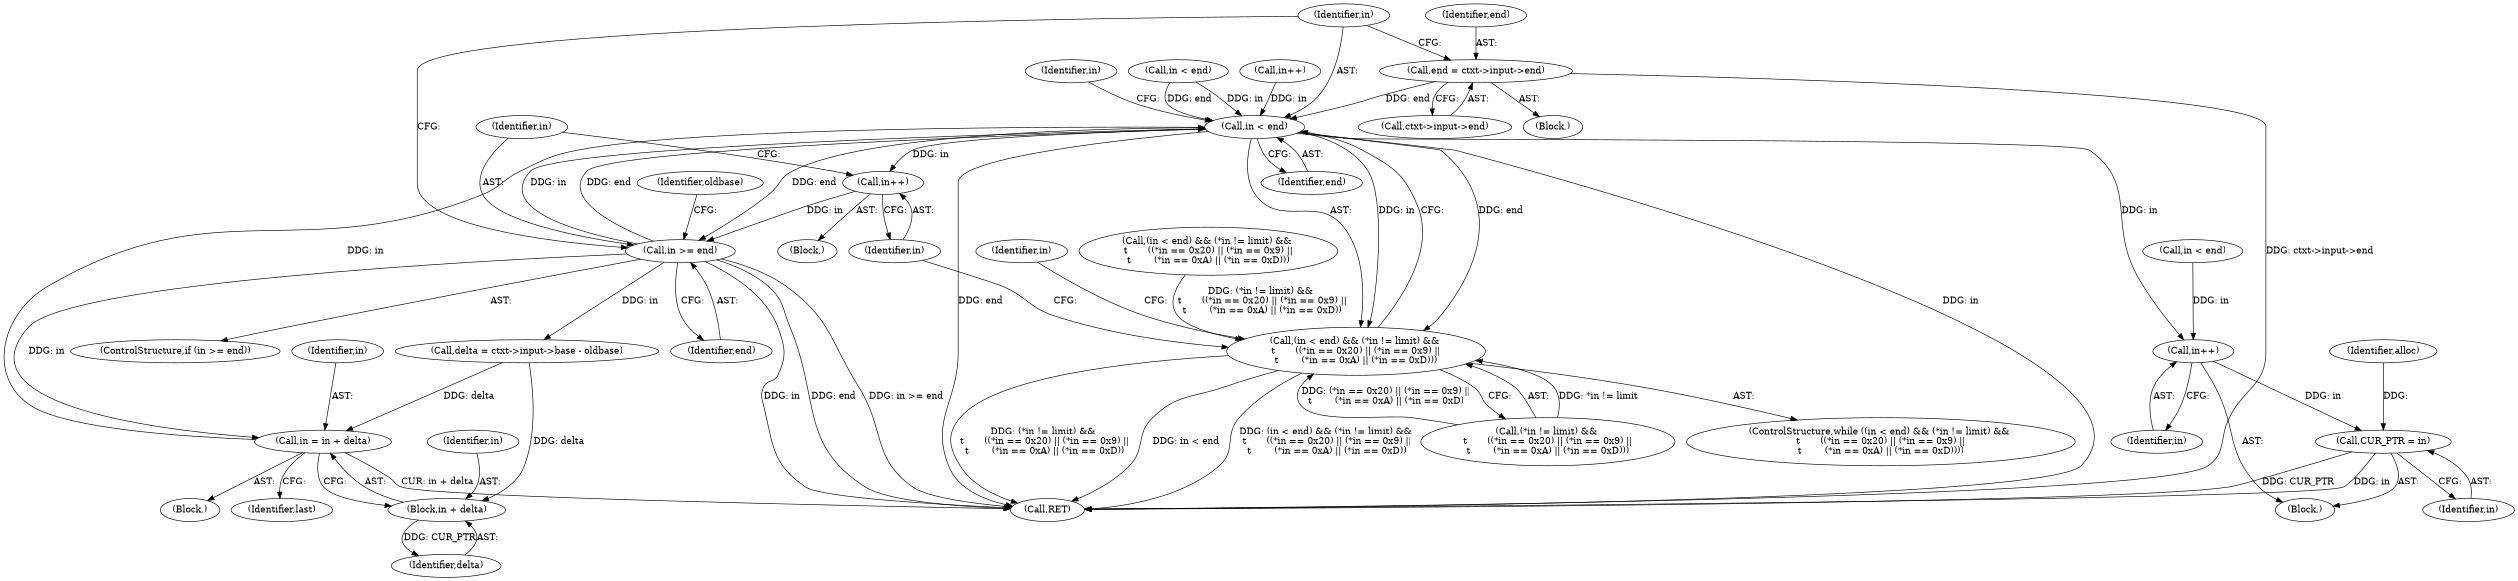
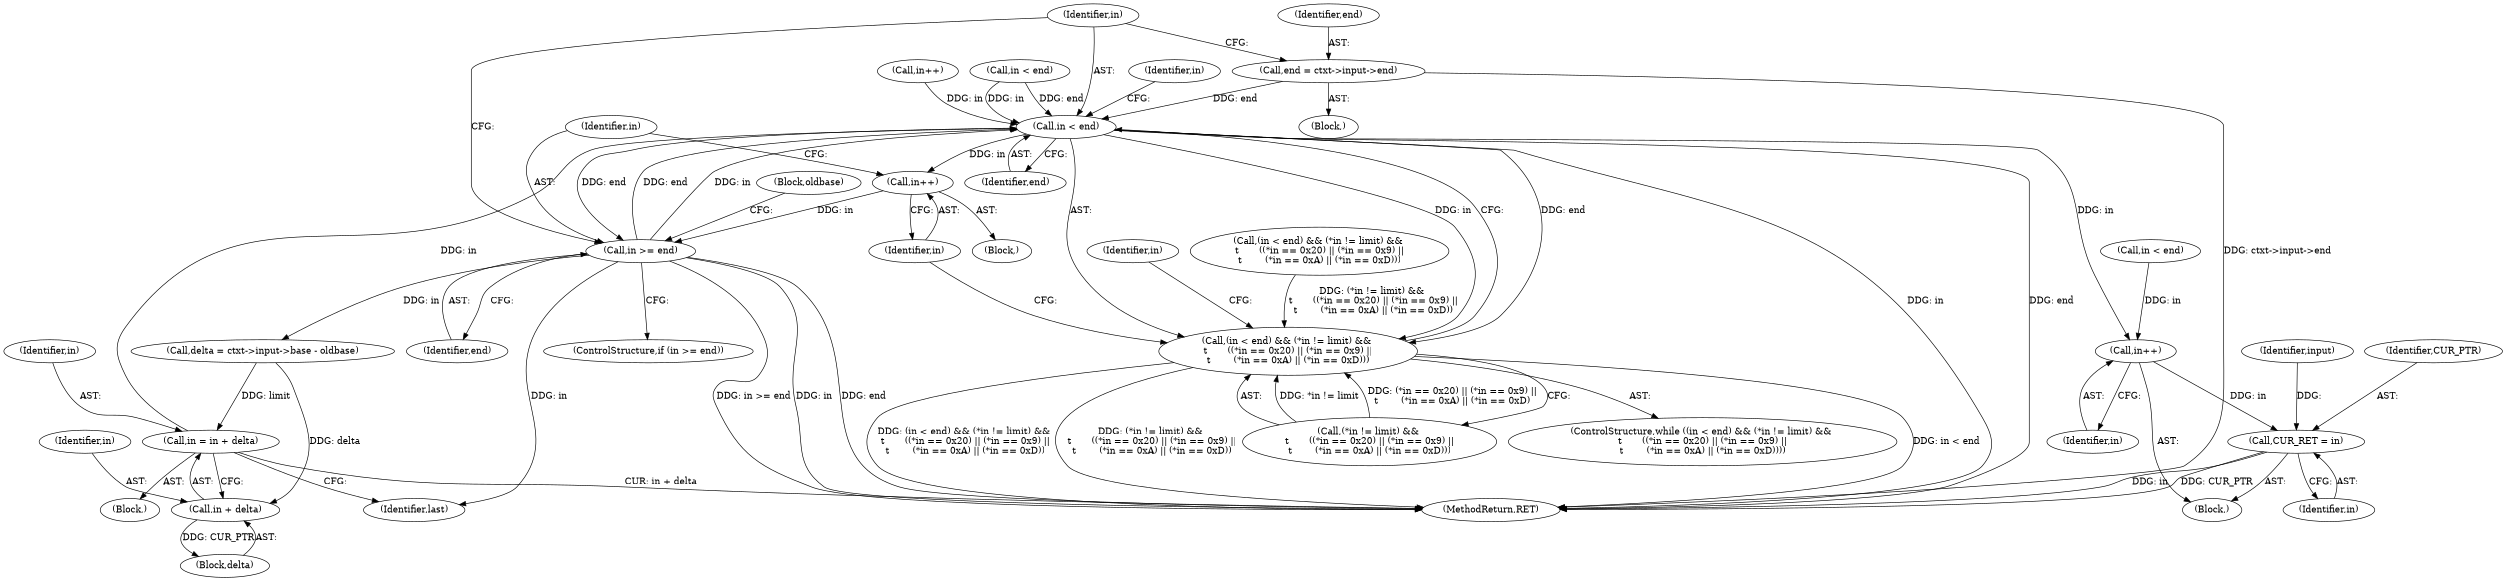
node "(Call,ctxt->input->end)": removed
node "(Identifier,oldbase)": label "(Identifier,oldbase)" -> "(Block,oldbase)"
edge "(Call,in >= end)" -> "(Call,in = in + delta)": now "(Call,in >= end)" -> "(Identifier,last)"
edge "(Call,in >= end)" -> "(ControlStructure,if (in >= end))": label "AST: " -> "CFG: "
node "(Identifier,alloc)": label "(Identifier,alloc)" -> "(Identifier,input)"
node "(Identifier,CUR_PTR)": added
edge "(Call,delta = ctxt->input->base - oldbase)" -> "(Call,in = in + delta)": label "DDG: delta" -> "DDG: limit"
node "(Call,CUR_PTR = in)": label "(Call,CUR_PTR = in)" -> "(Call,CUR_RET = in)"
node "(Block,in + delta)": label "(Block,in + delta)" -> "(Call,in + delta)"
node "(Call,RET)": label "(Call,RET)" -> "(MethodReturn,RET)"
node "(Identifier,delta)": label "(Identifier,delta)" -> "(Block,delta)"
